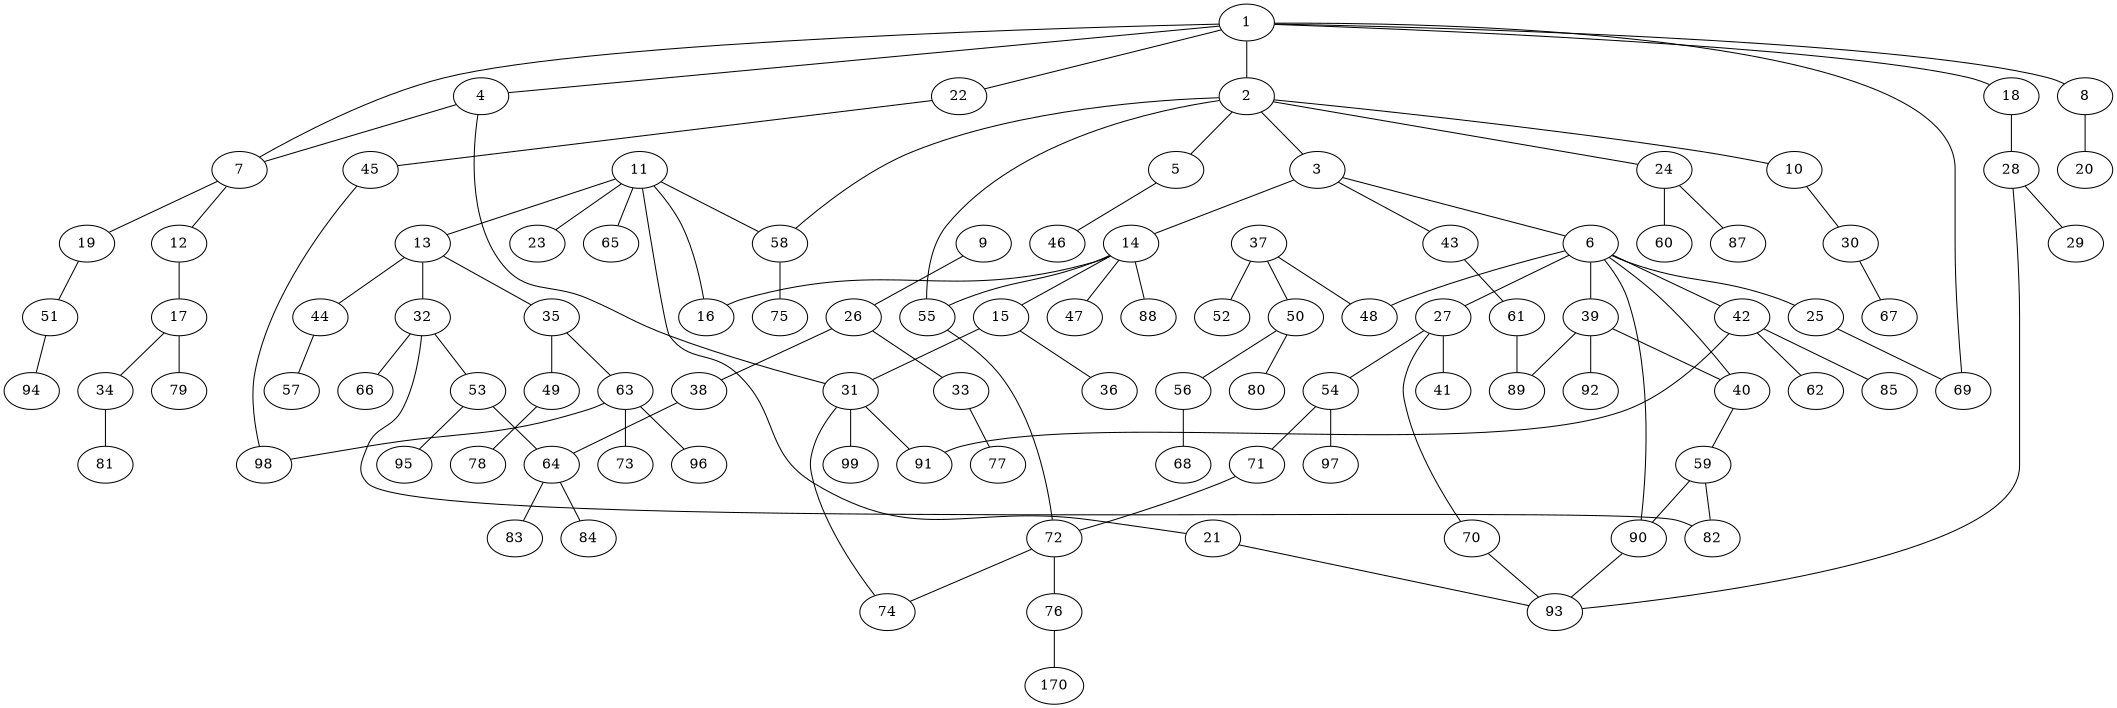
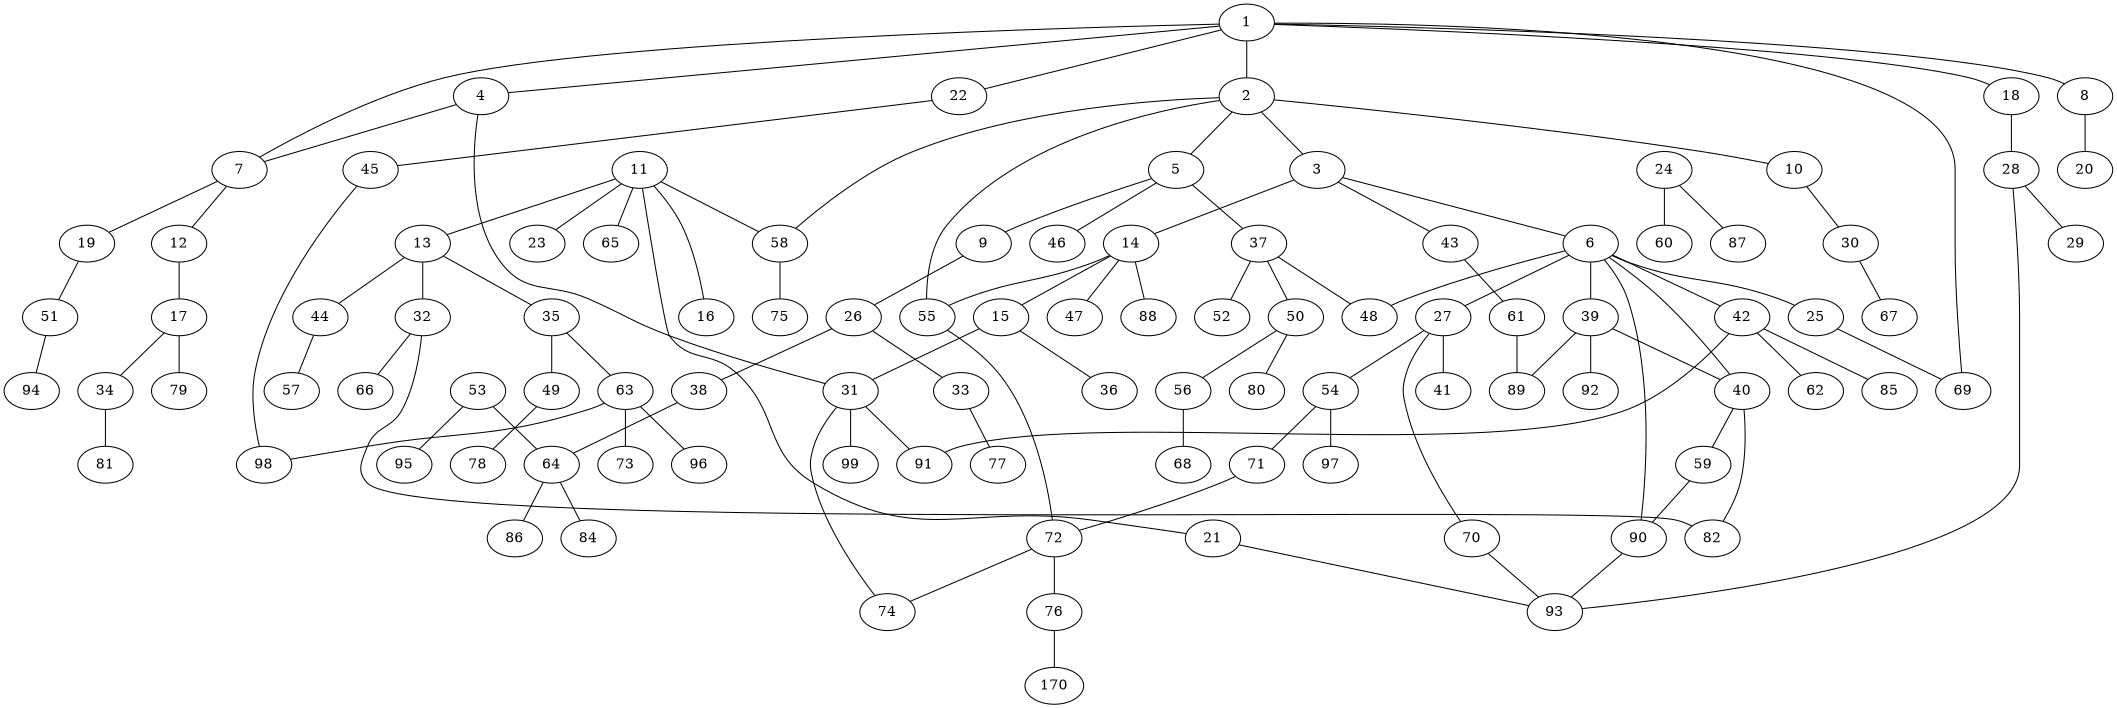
edge "2" -- "24": removed
edge "5" -- "9": added
edge "5" -- "37": added
edge "14" -- "16": removed
edge "32" -- "53": removed
edge "59" -- "82": now "40" -- "82"
node "83": label "83" -> "86"
